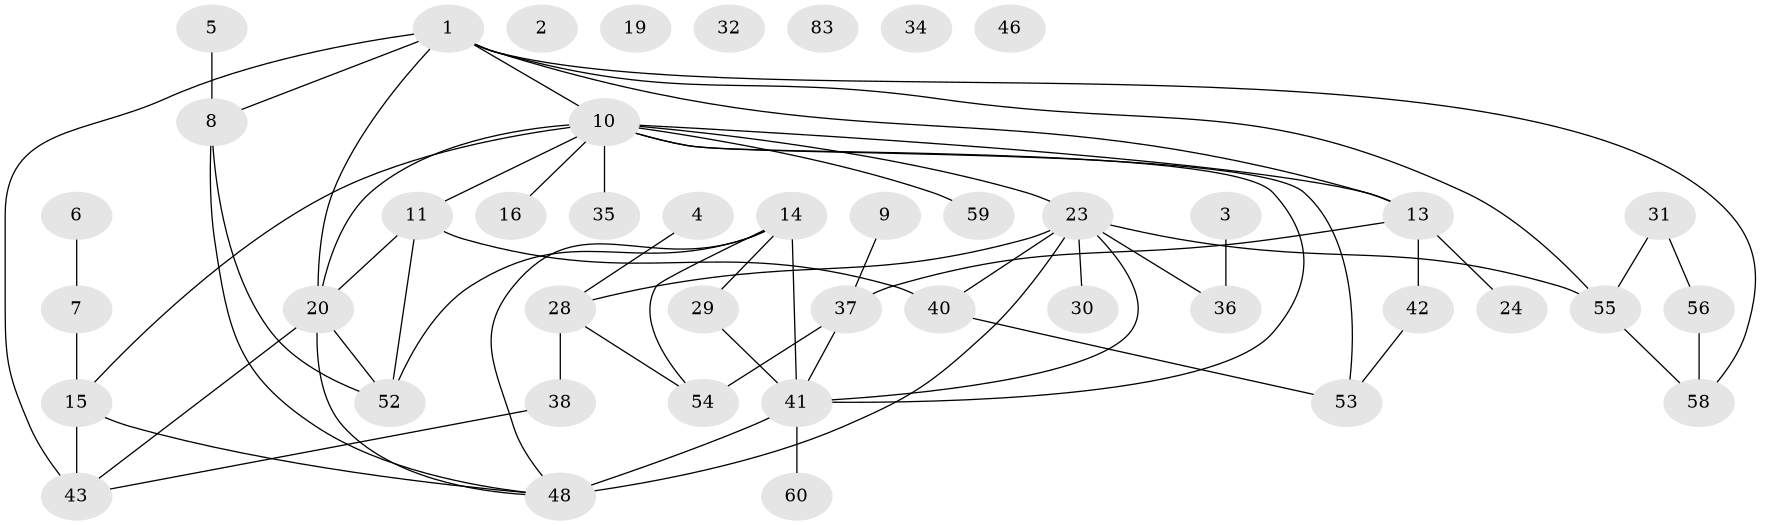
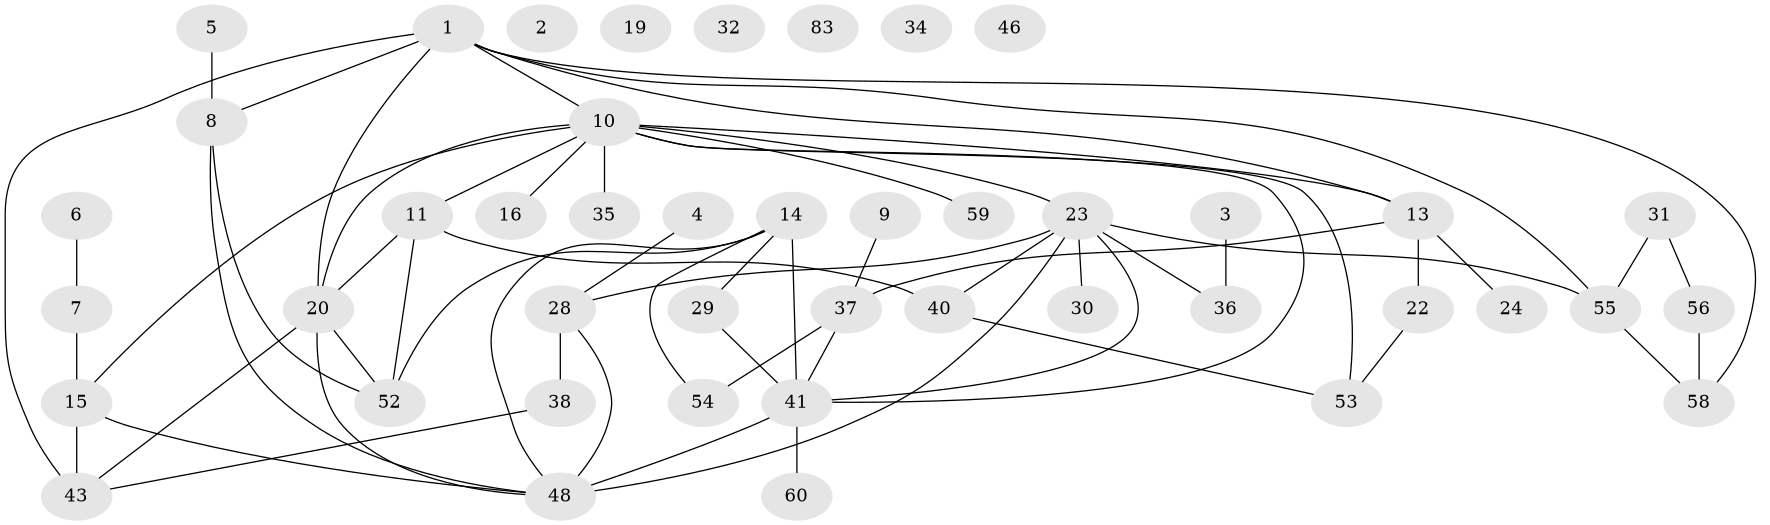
node "42": label "42" -> "22"
edge "28" -- "54": now "28" -- "48"
